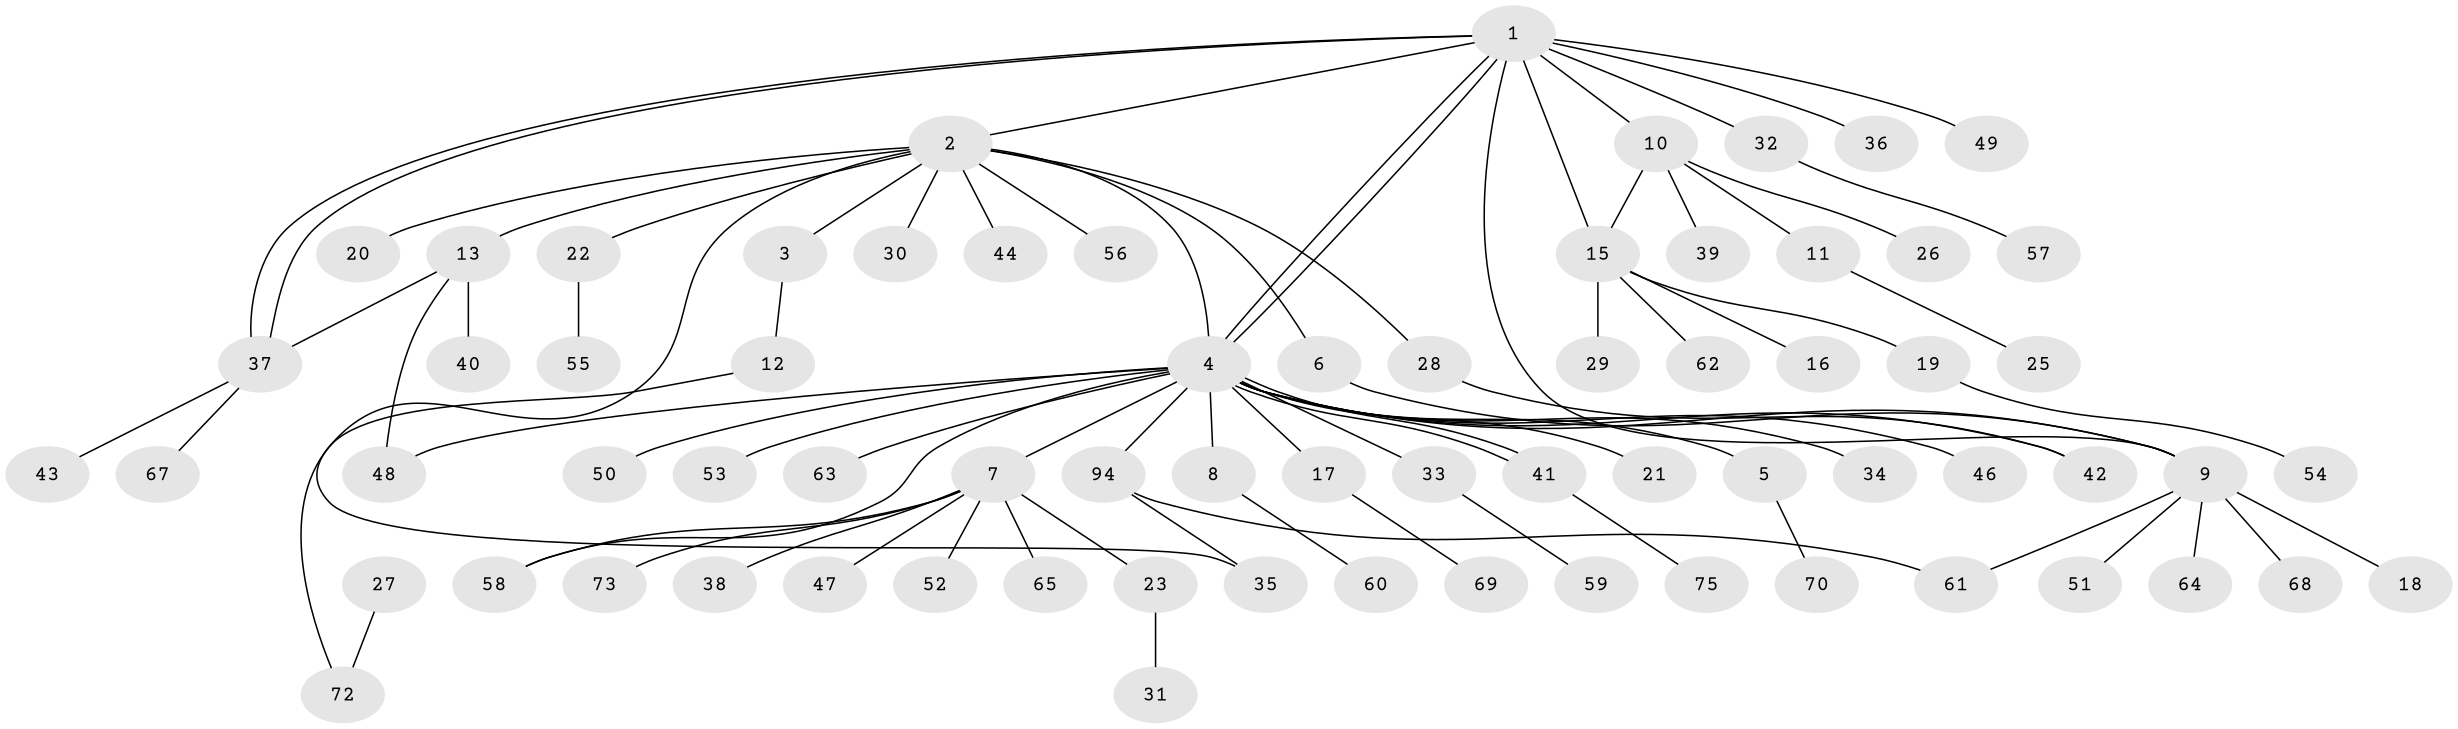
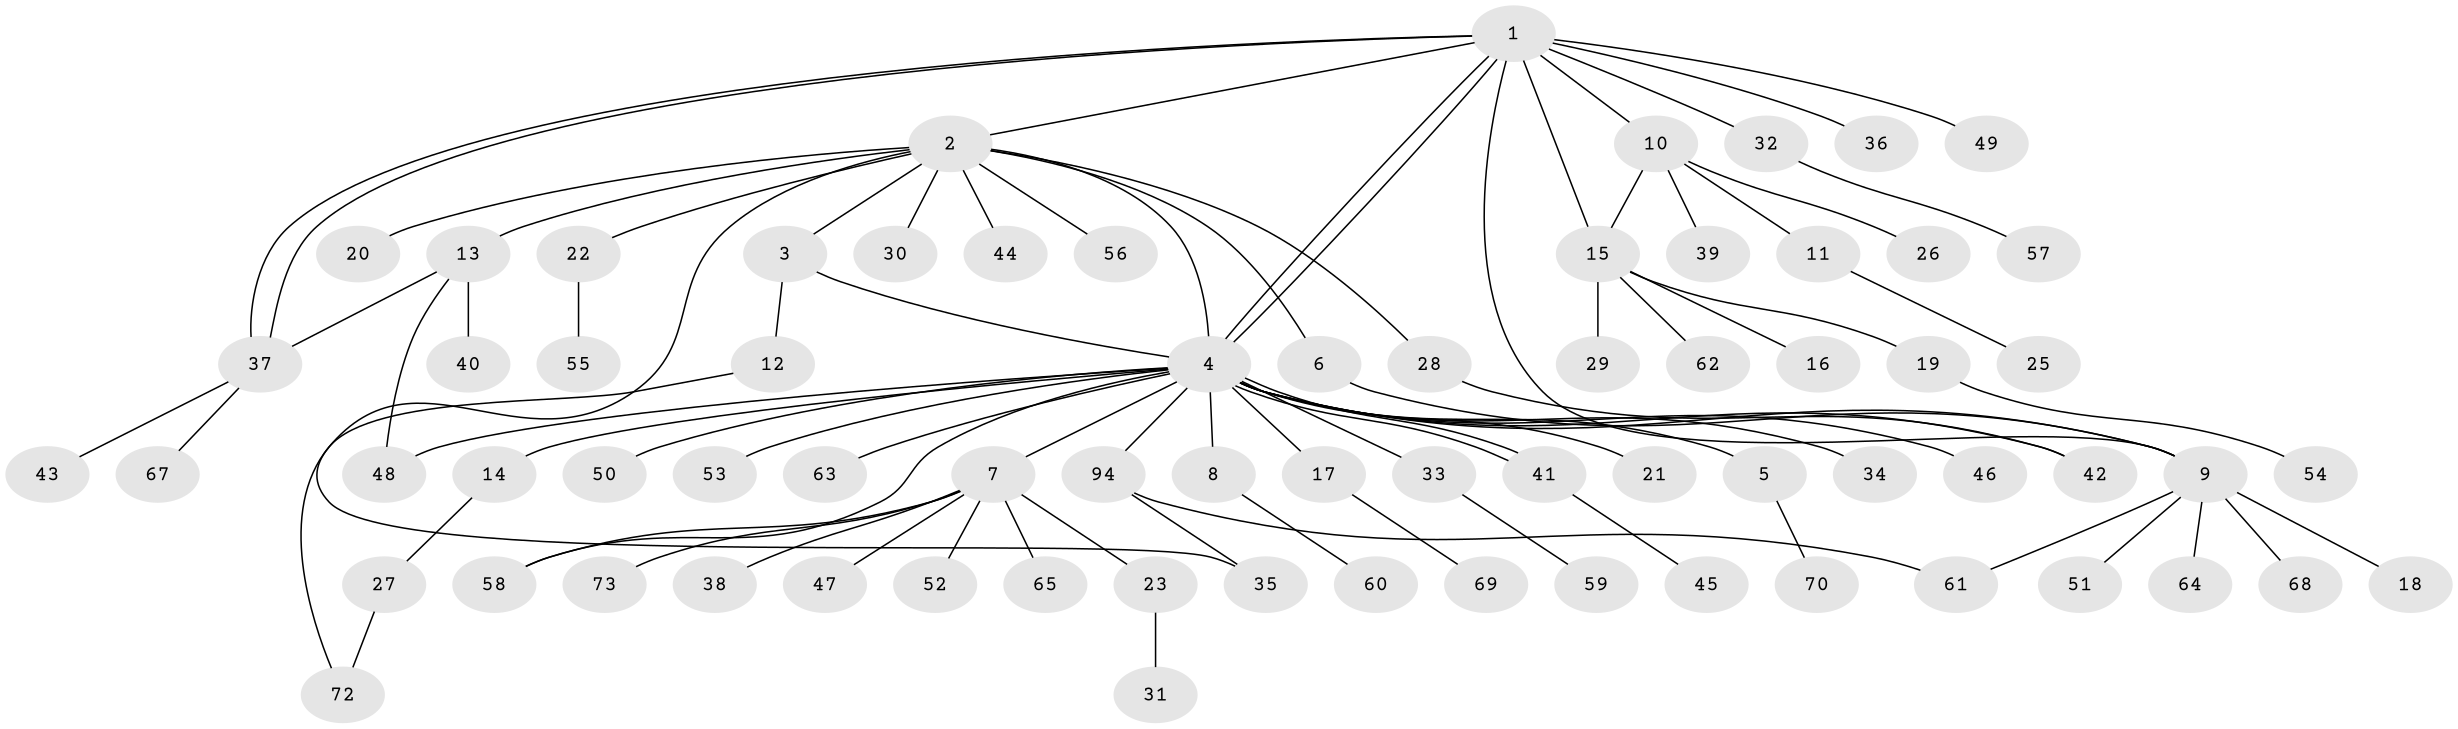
edge "3" -- "4": added
node "14": added
node "75": label "75" -> "45"
